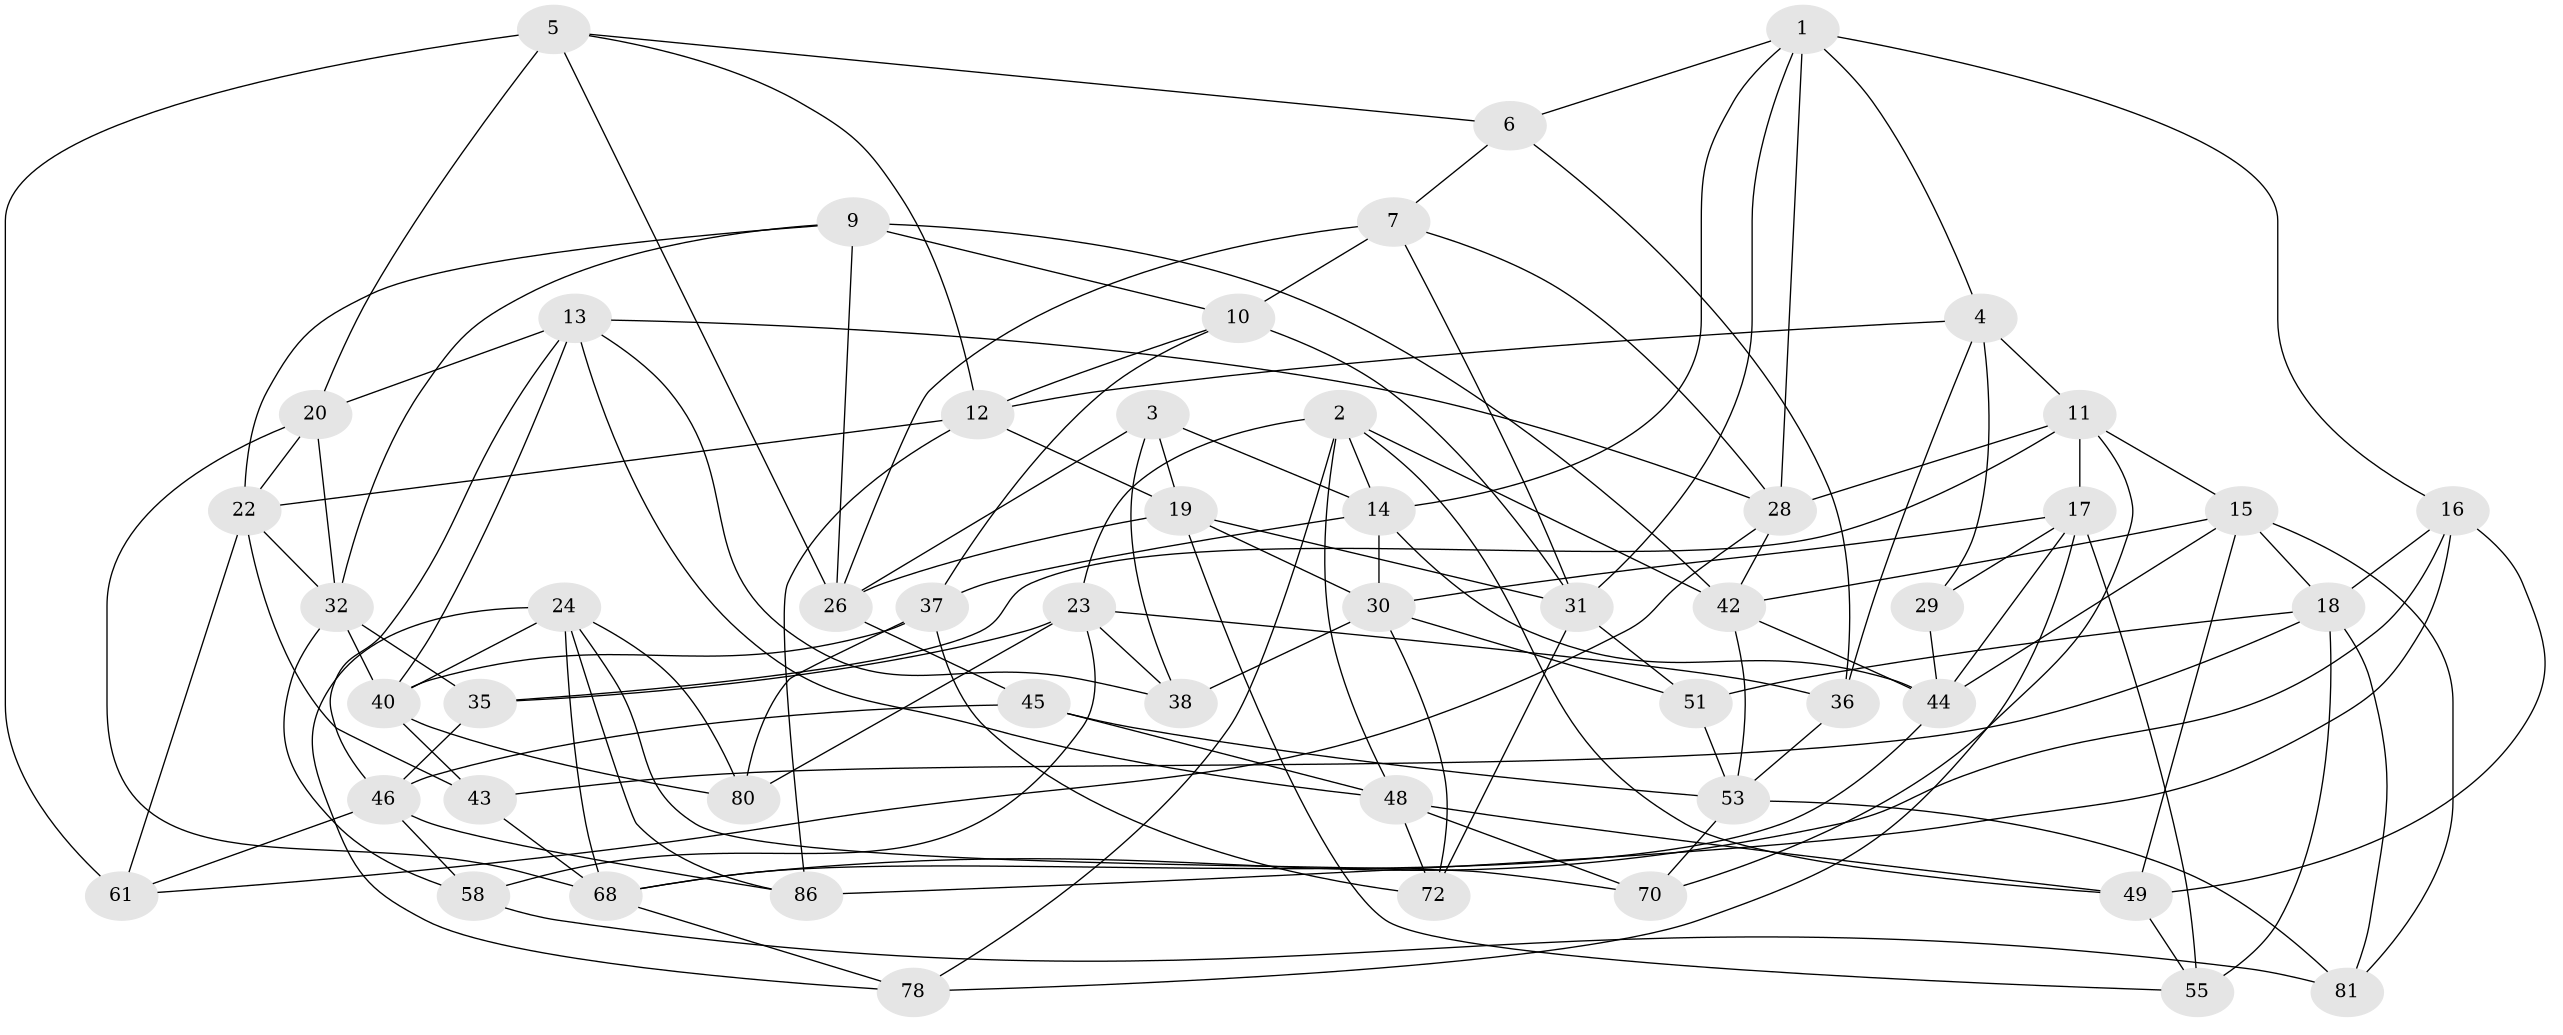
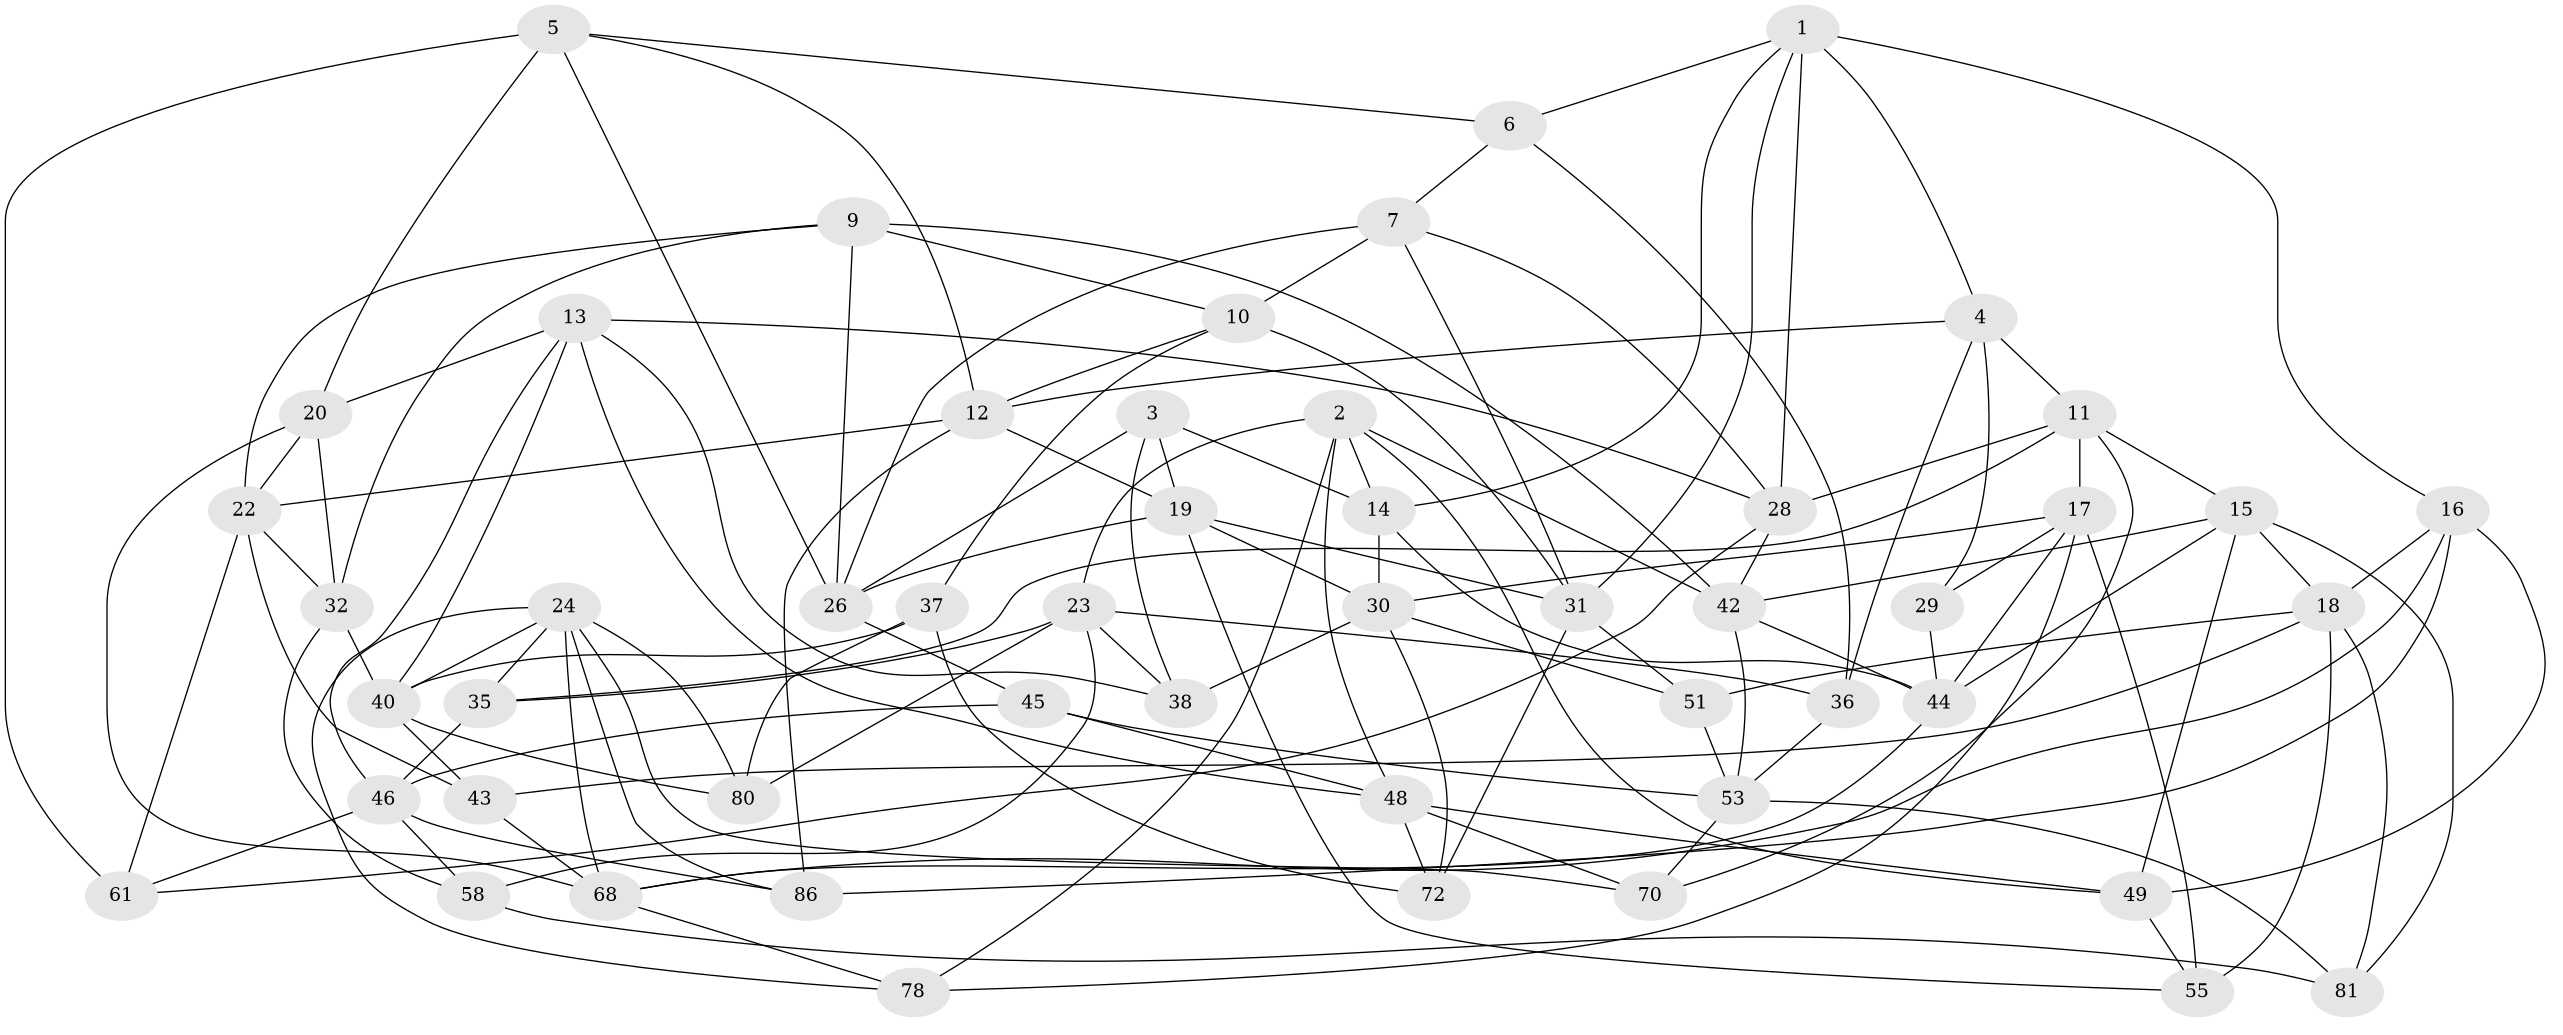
edge "14" -- "37": removed
edge "32" -- "35": now "24" -- "35"
